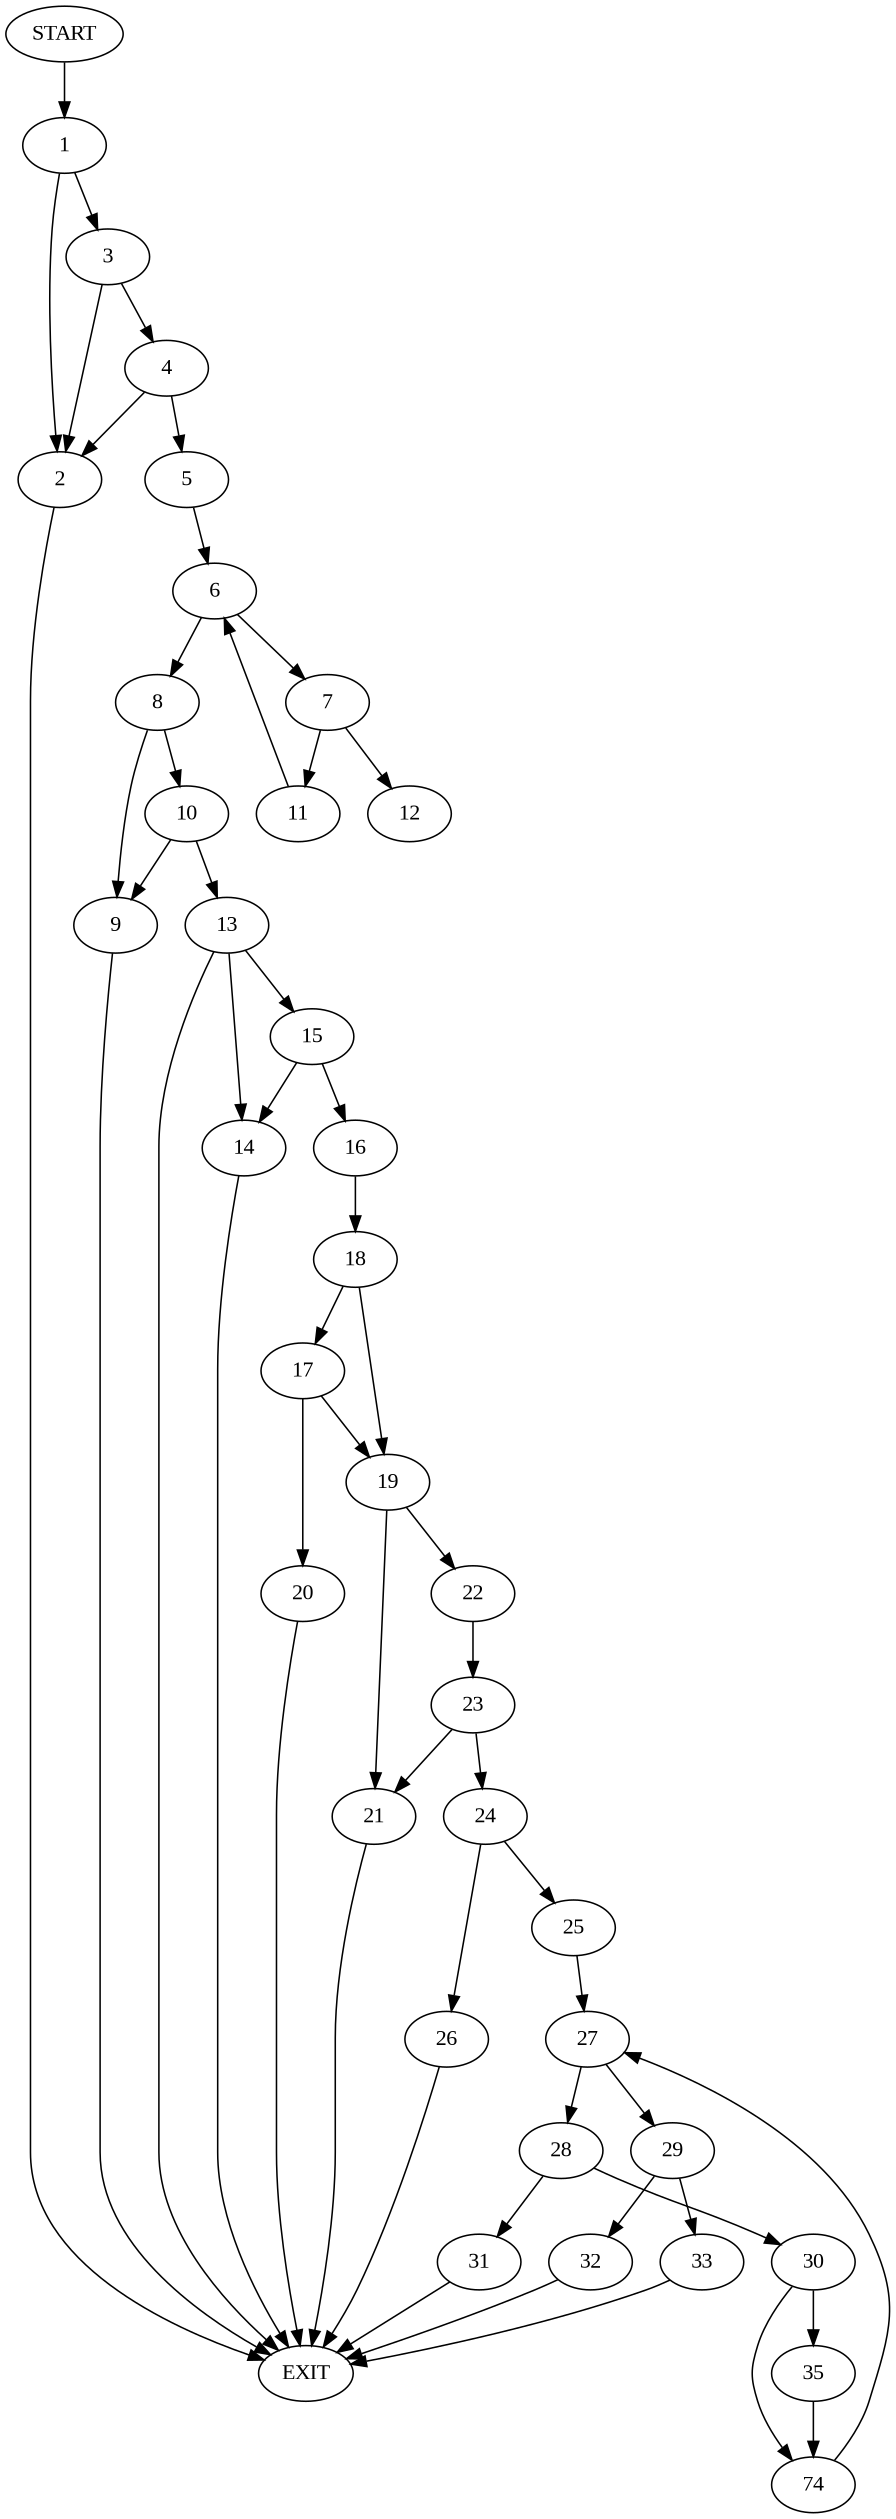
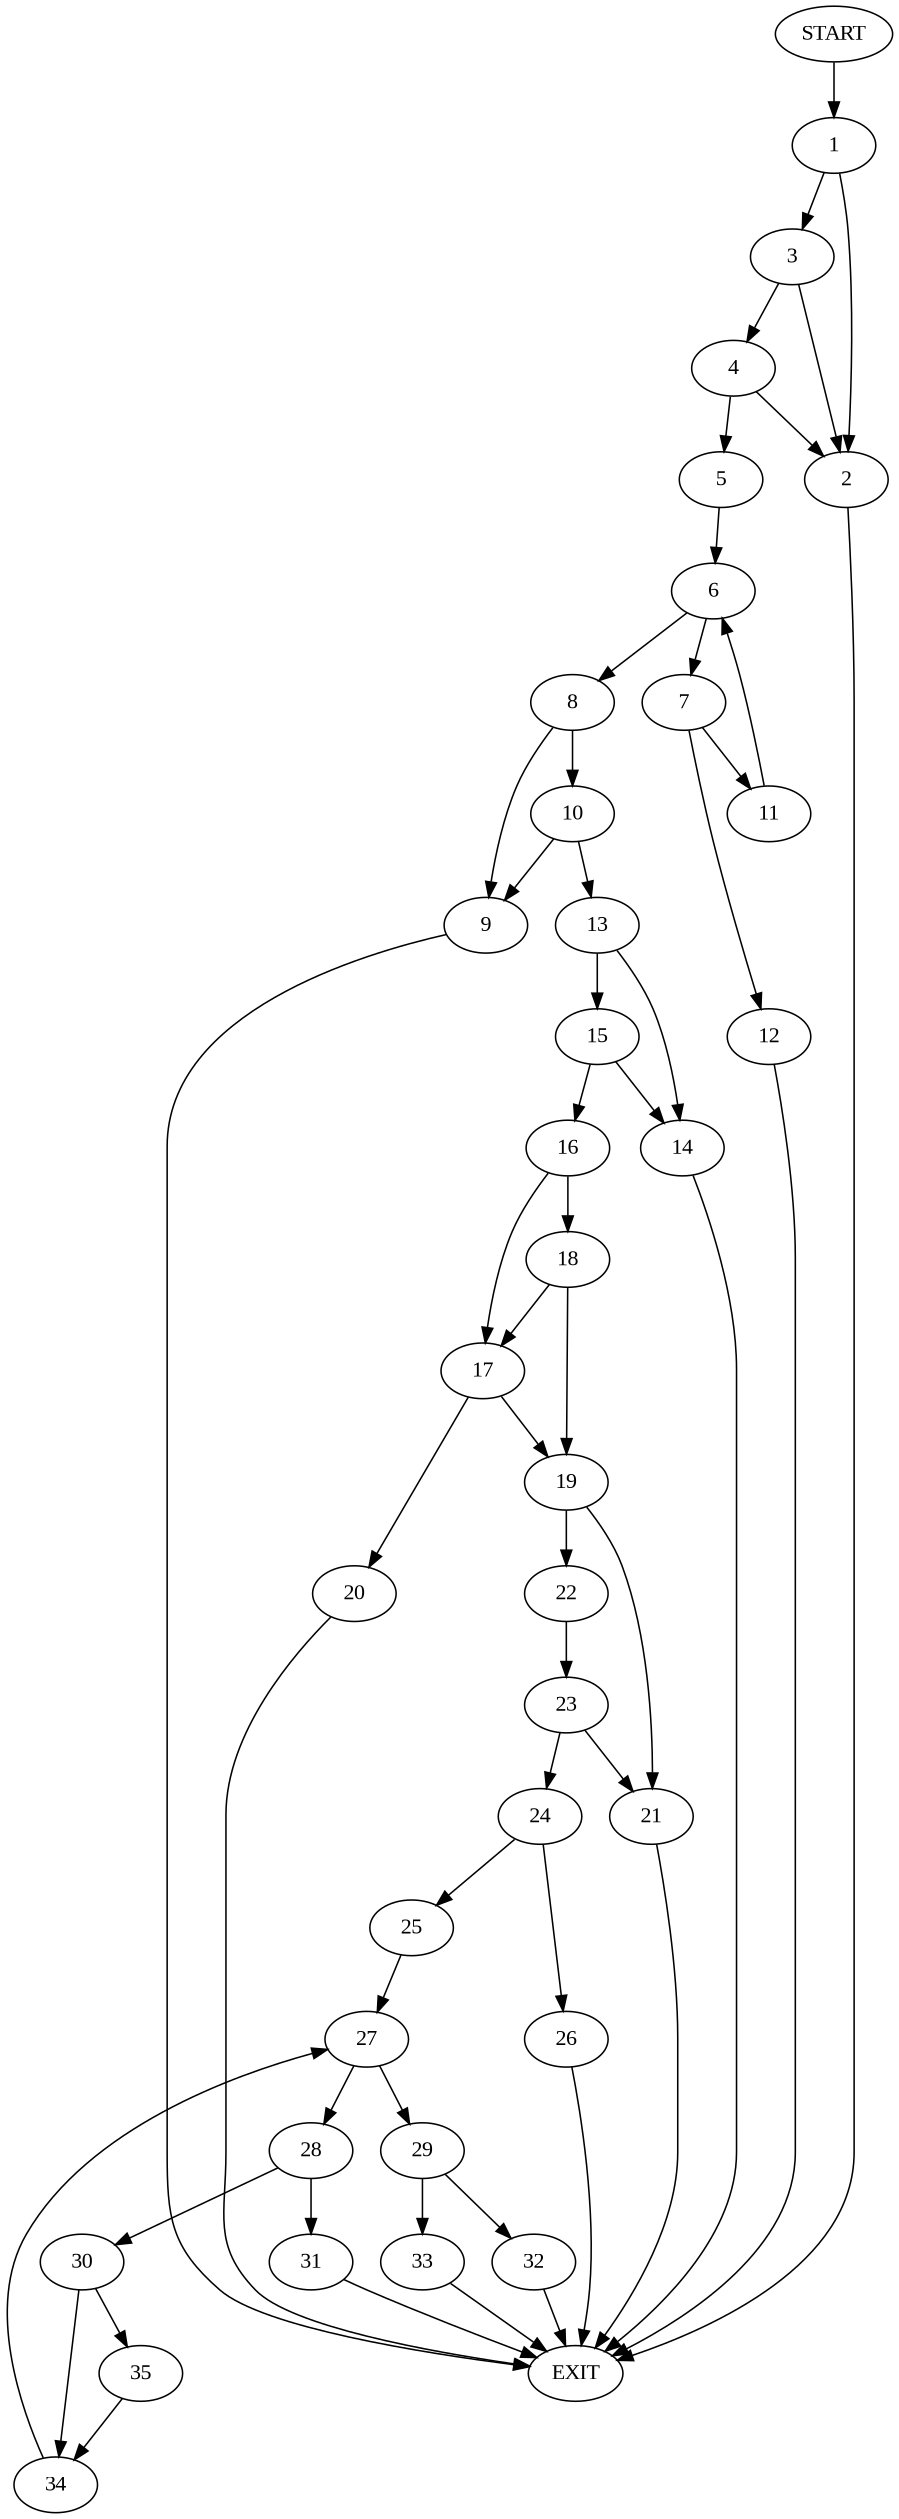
edge "16" -> "17": added
edge "13" -> "EXIT": now "12" -> "EXIT"
node "74": label "74" -> "34"
